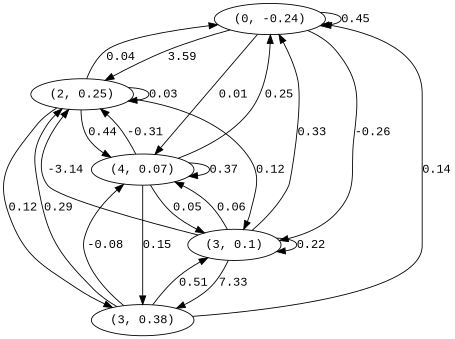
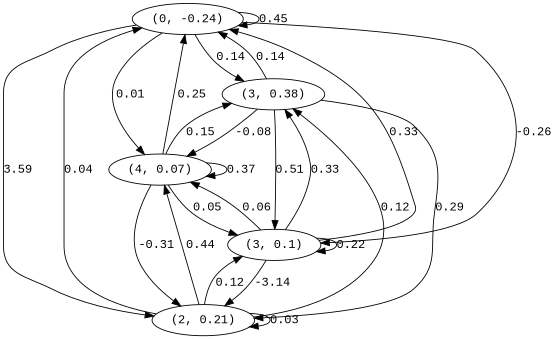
edge "(0, -0.24)" -> "(3, 0.38)": added, label "0.14"
node "(2, 0.25)": label "(2, 0.25)" -> "(2, 0.21)"
edge "(3, 0.1)" -> "(3, 0.38)": label "7.33" -> "0.33"
